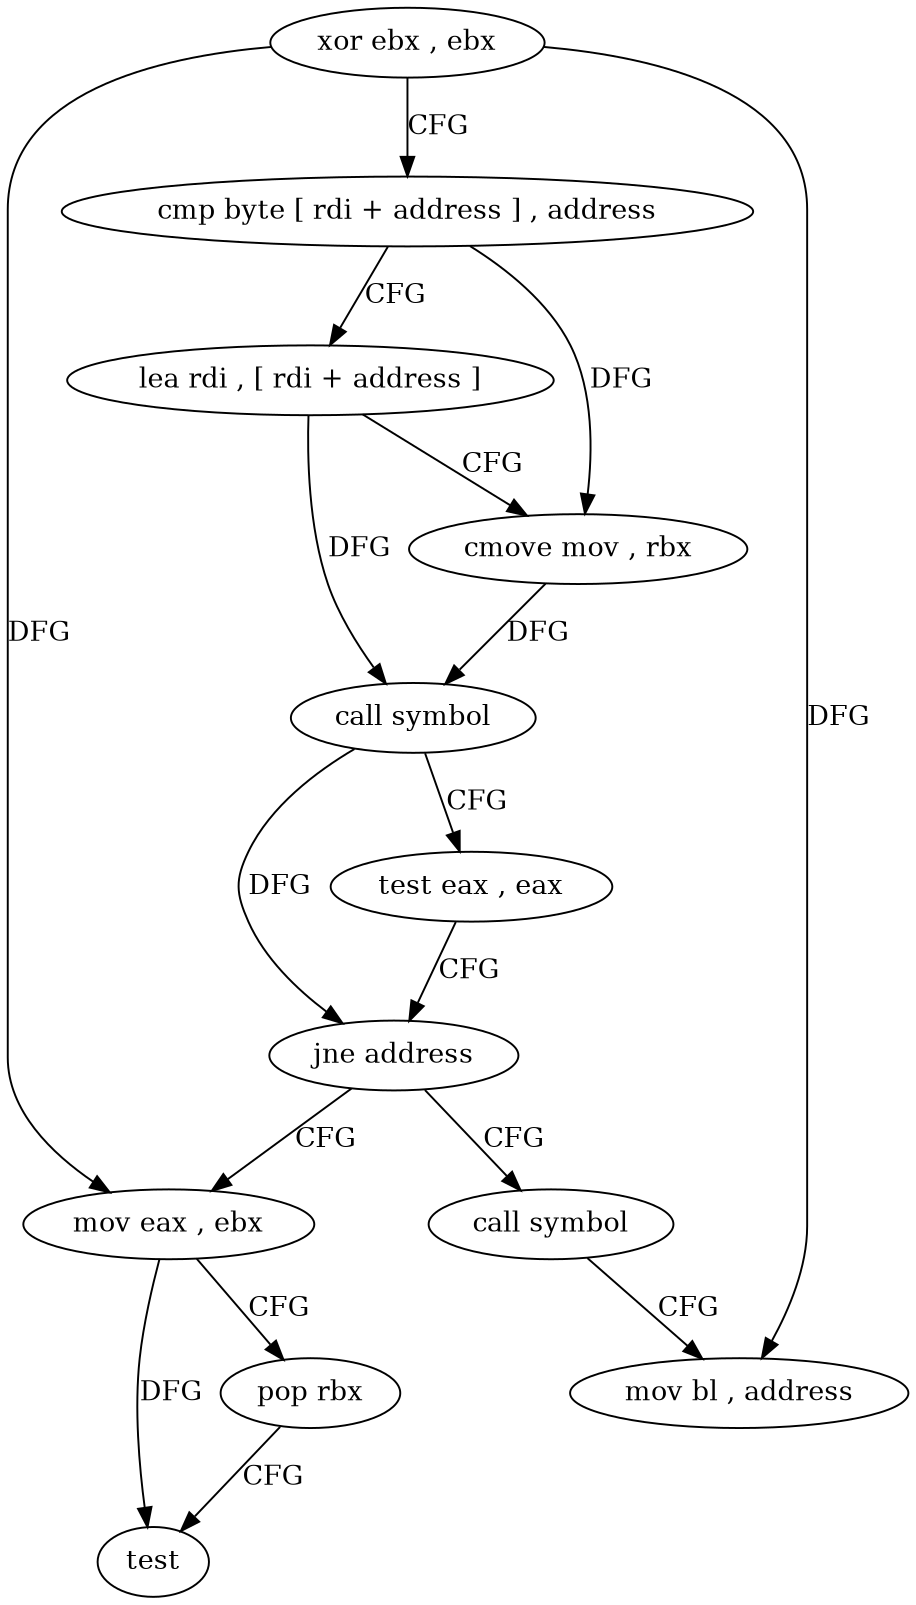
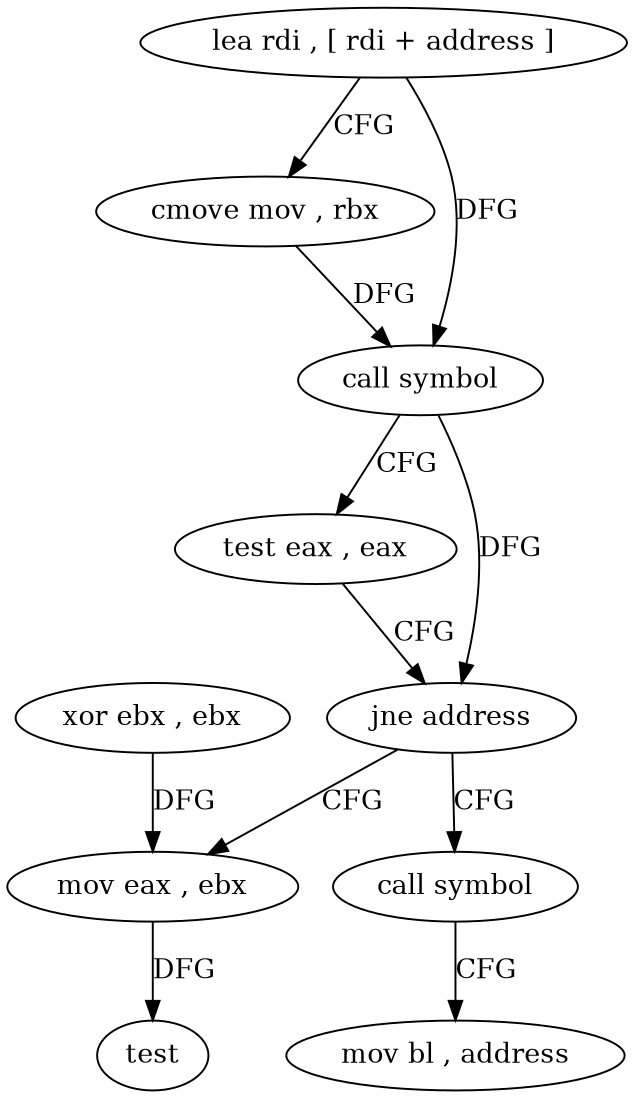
node "cmp byte [ rdi + address ] , address": removed
edge "xor ebx , ebx" -> "mov bl , address": removed, label "DFG"
node "pop rbx": removed
